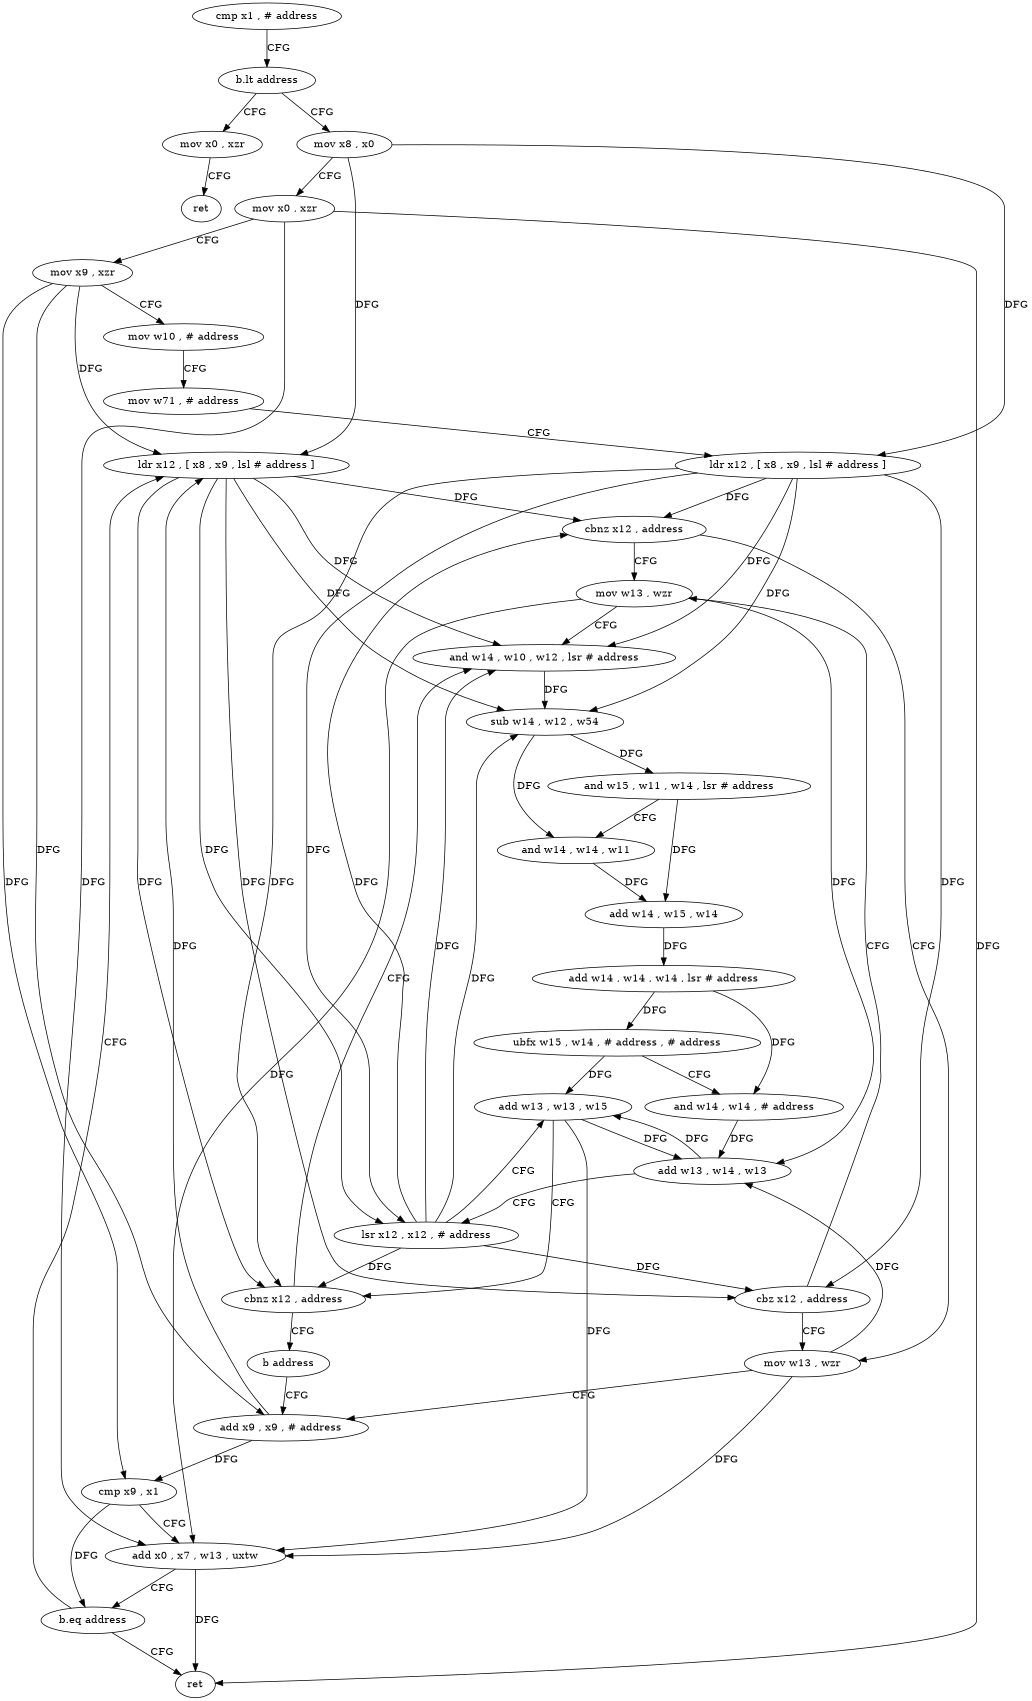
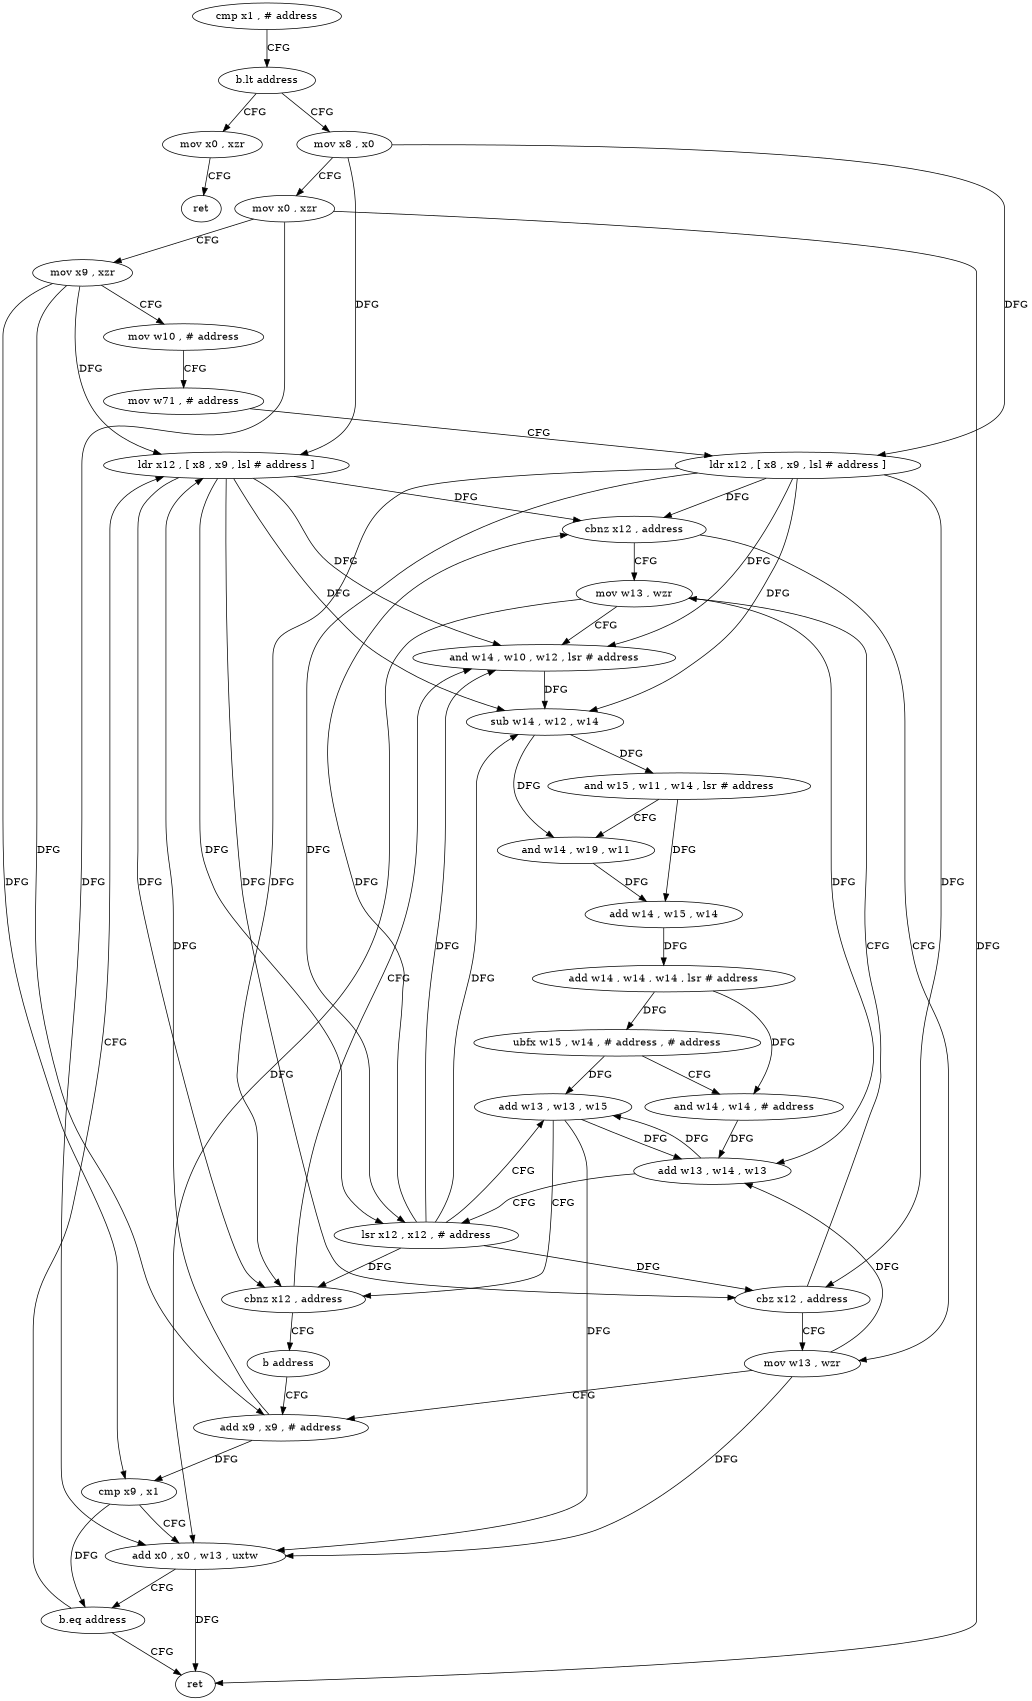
node "sub w14 , w12 , w54": label "sub w14 , w12 , w54" -> "sub w14 , w12 , w14"
node "and w14 , w14 , w11": label "and w14 , w14 , w11" -> "and w14 , w19 , w11"
node "add x0 , x7 , w13 , uxtw": label "add x0 , x7 , w13 , uxtw" -> "add x0 , x0 , w13 , uxtw"
